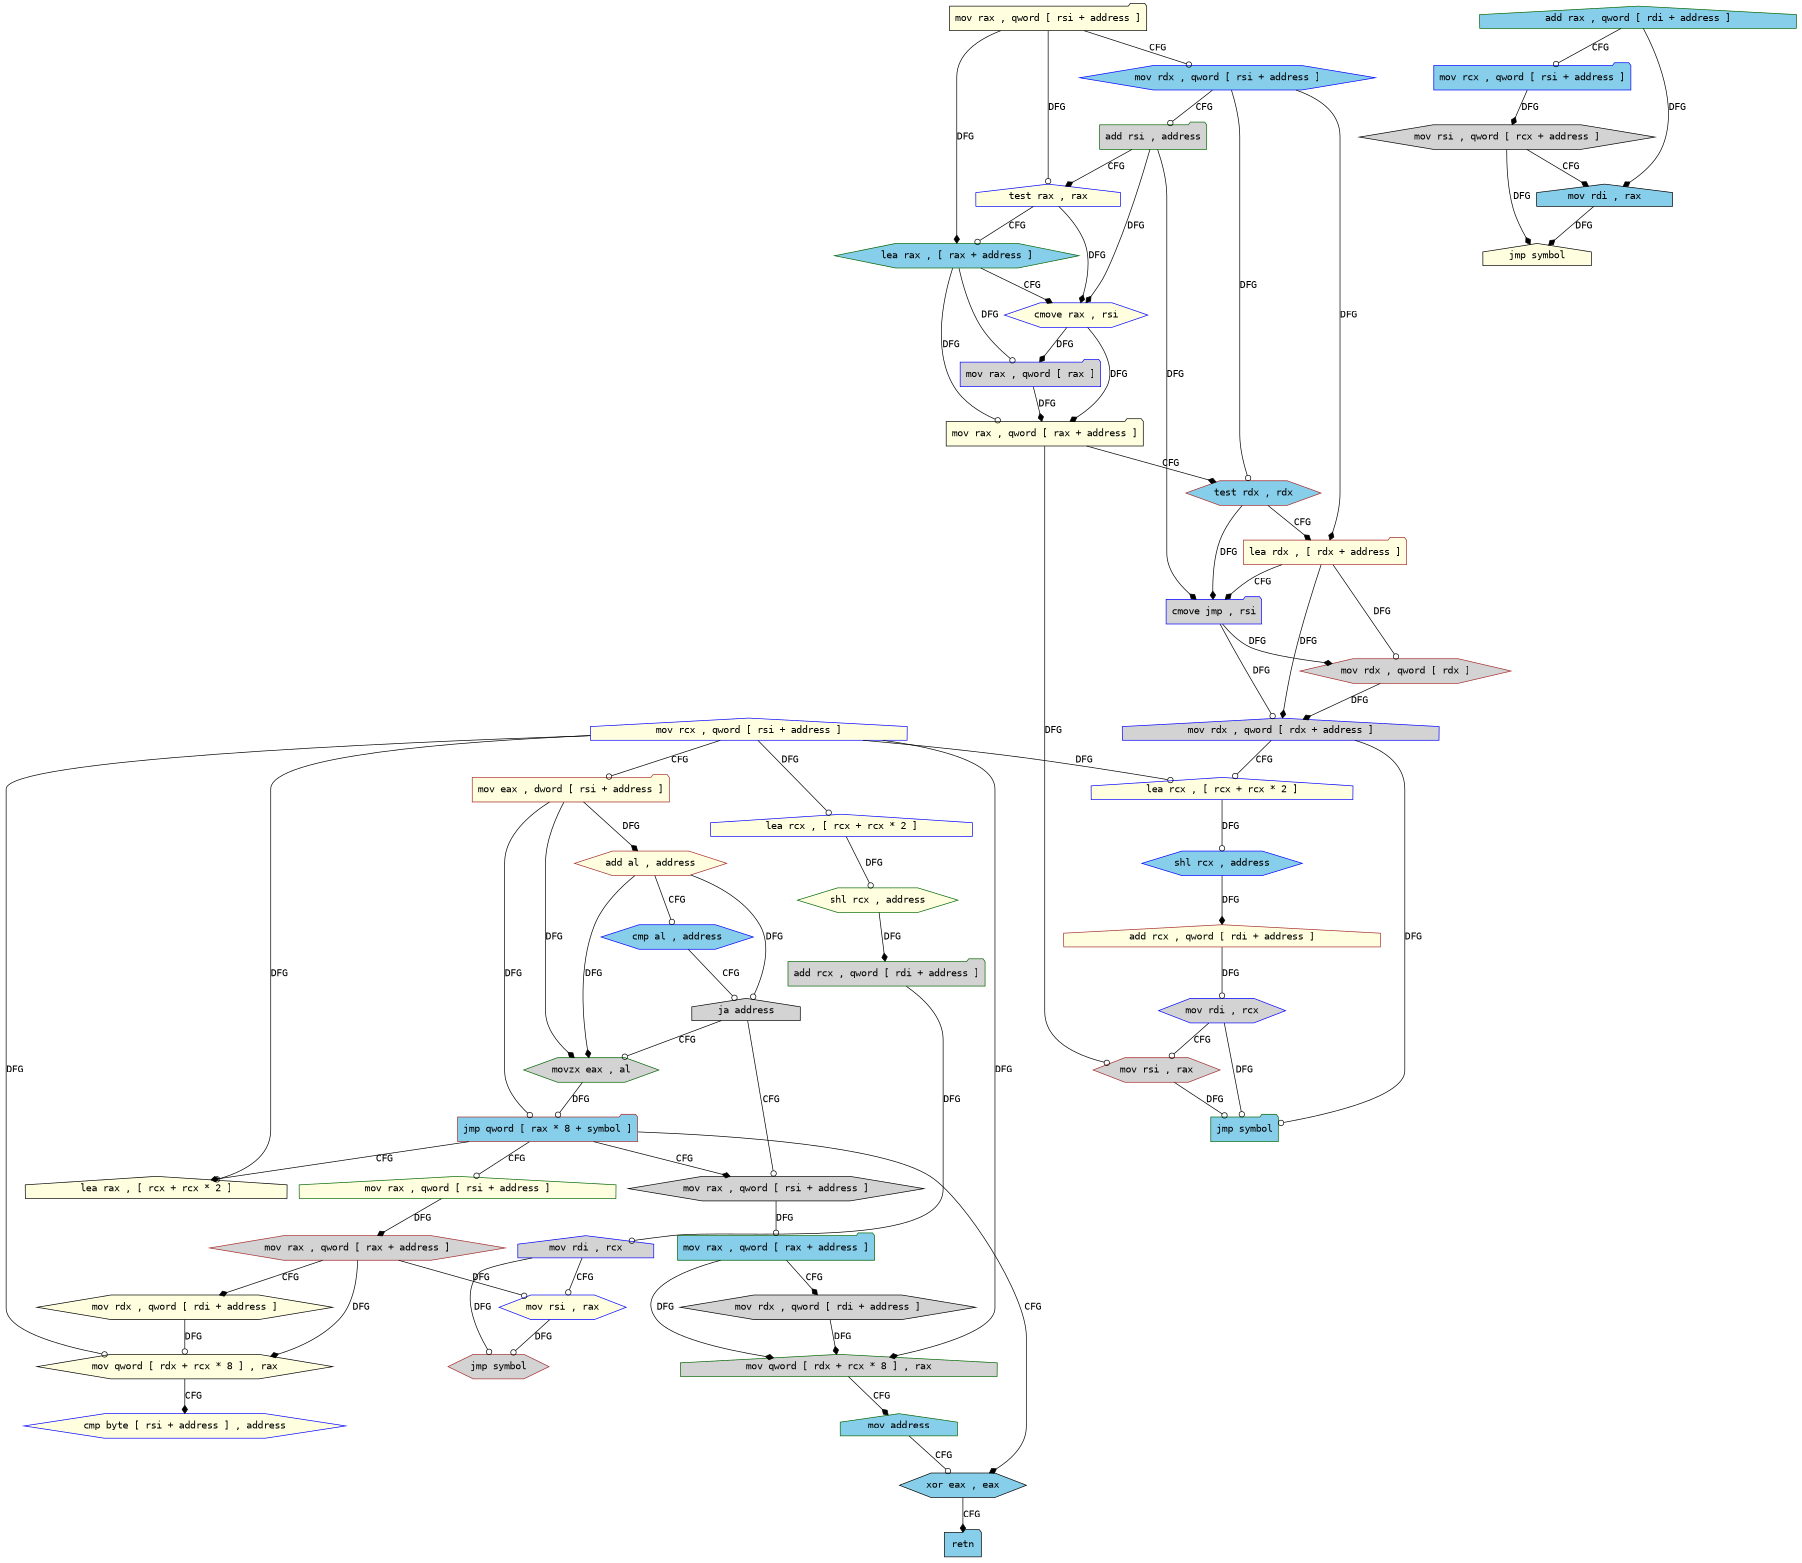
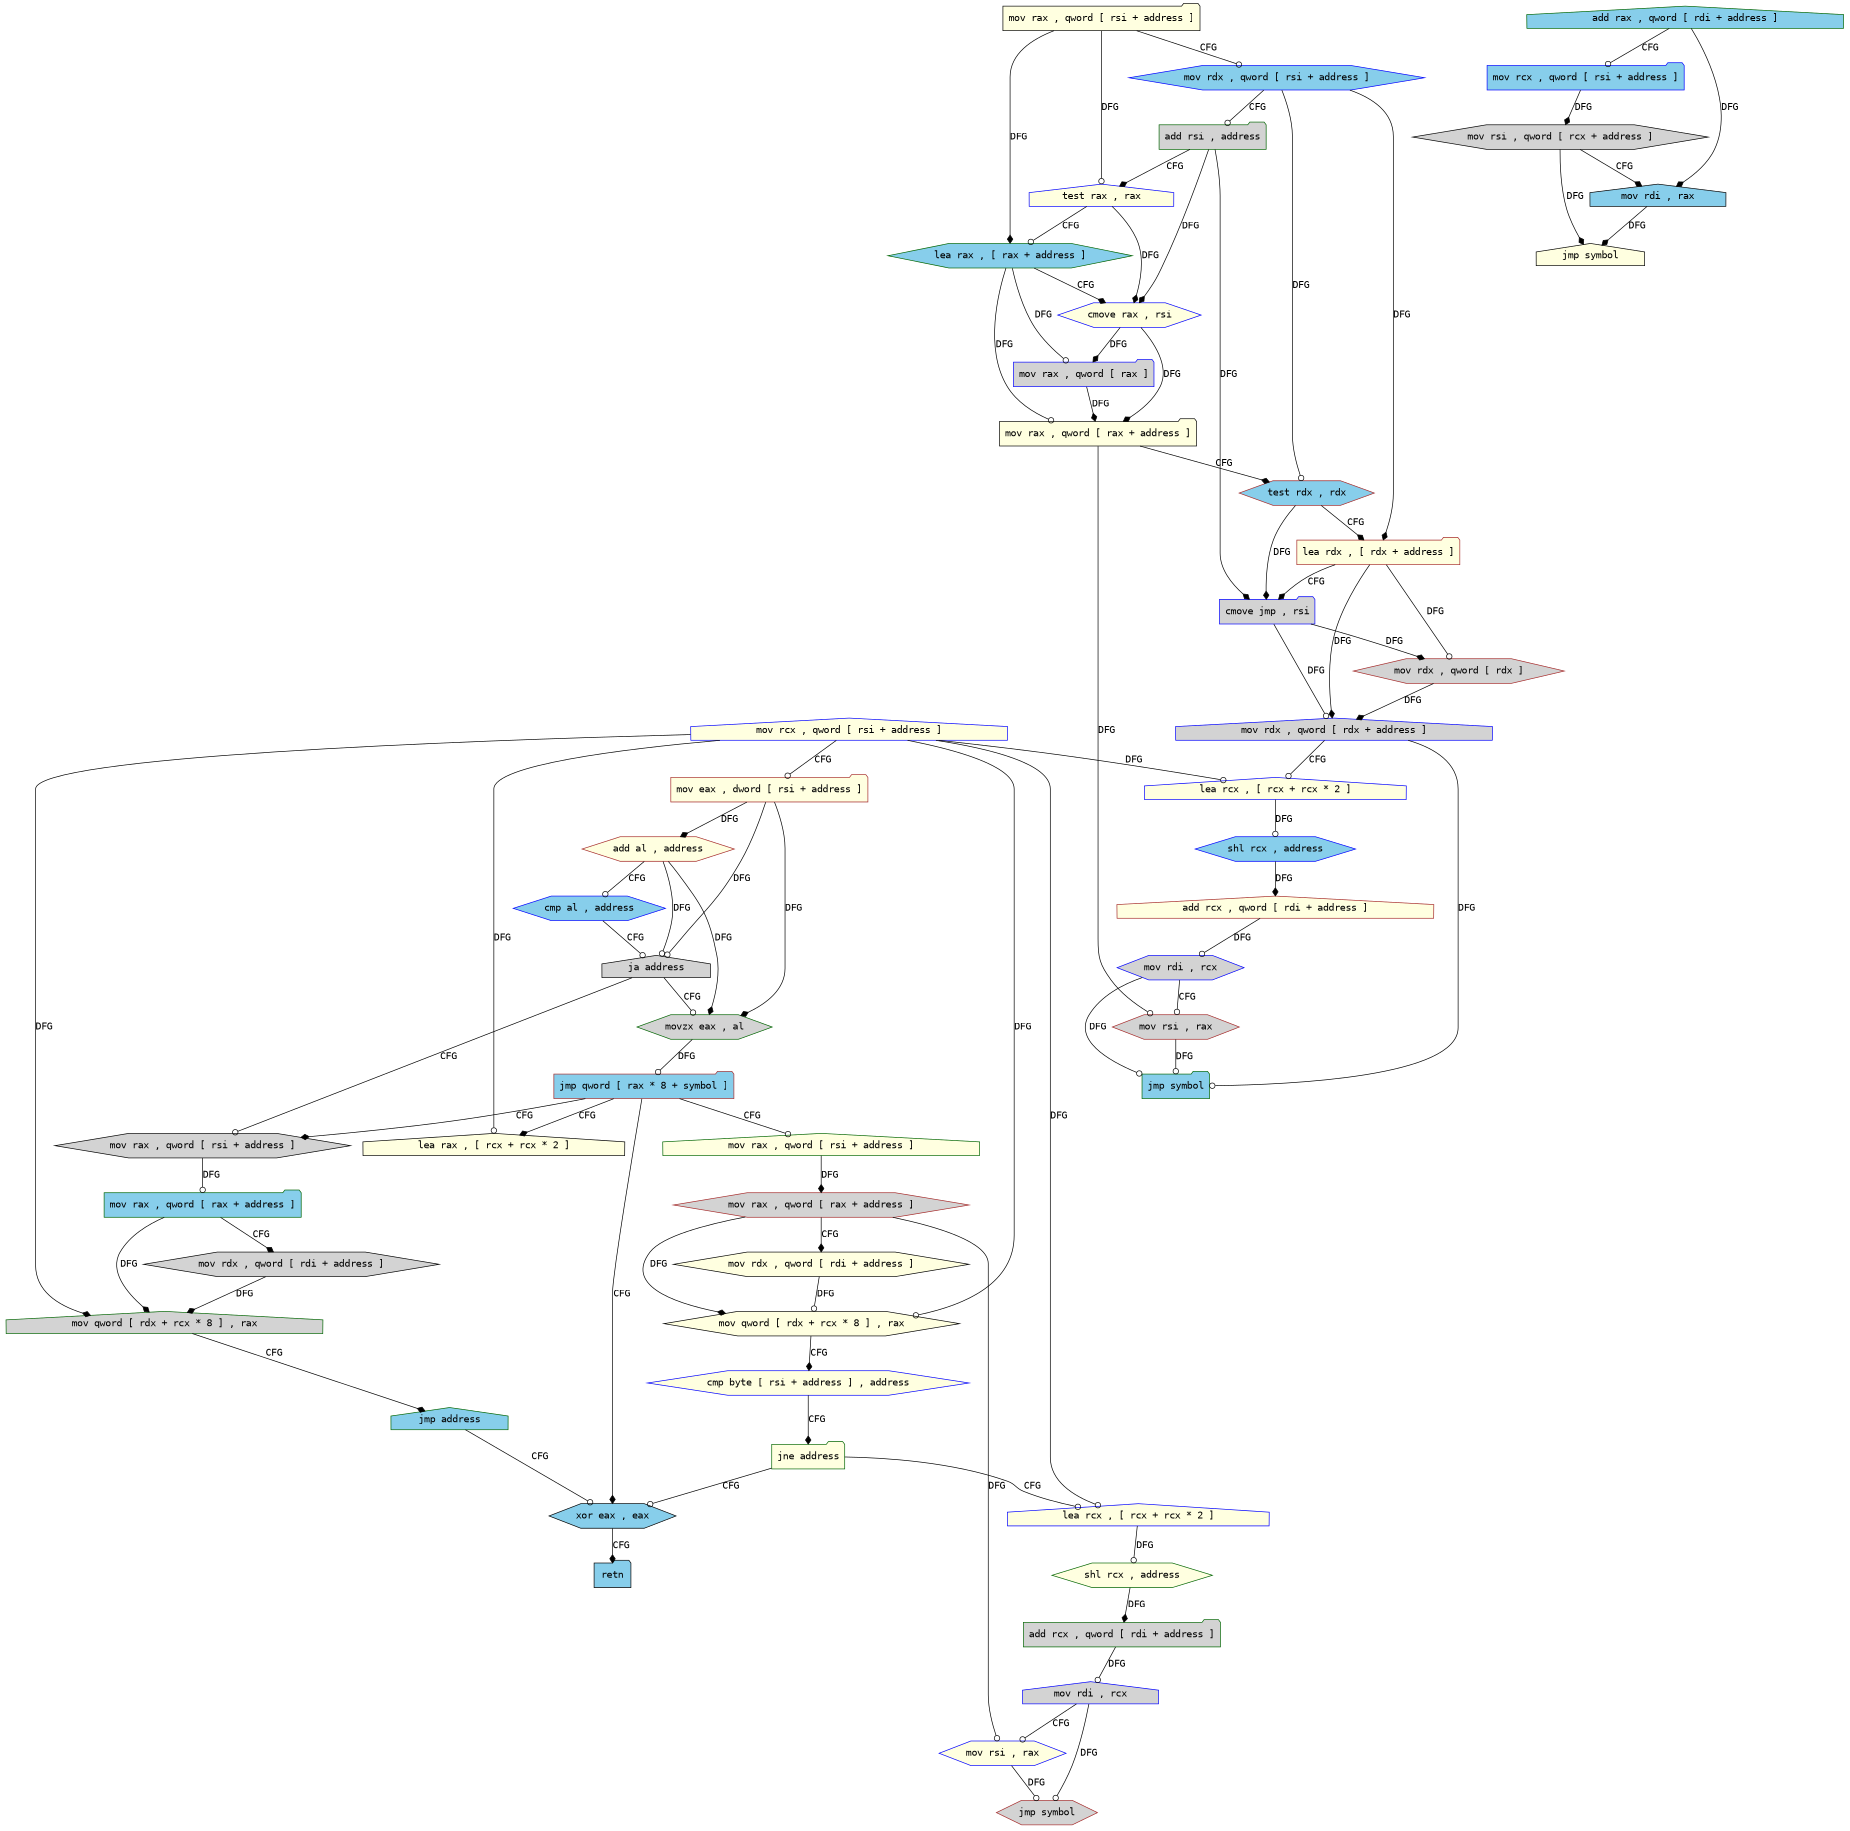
edge "mov eax , dword [ rsi + address ]" -> "jmp qword [ rax * 8 + symbol ]": now "mov eax , dword [ rsi + address ]" -> "ja address"
node "mov address": label "mov address" -> "jmp address"
node "jne address": added
